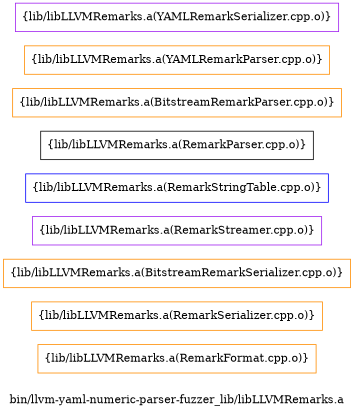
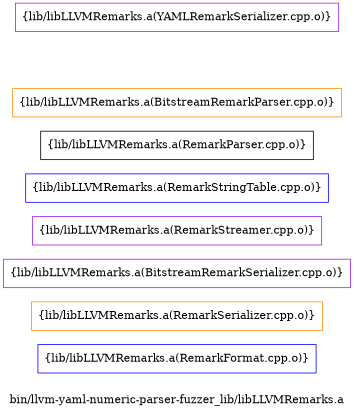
node "{lib/libLLVMRemarks.a(YAMLRemarkParser.cpp.o)}": removed
node "{lib/libLLVMRemarks.a(BitstreamRemarkSerializer.cpp.o)}": color darkorange -> purple
node "{lib/libLLVMRemarks.a(RemarkFormat.cpp.o)}": color darkorange -> blue
